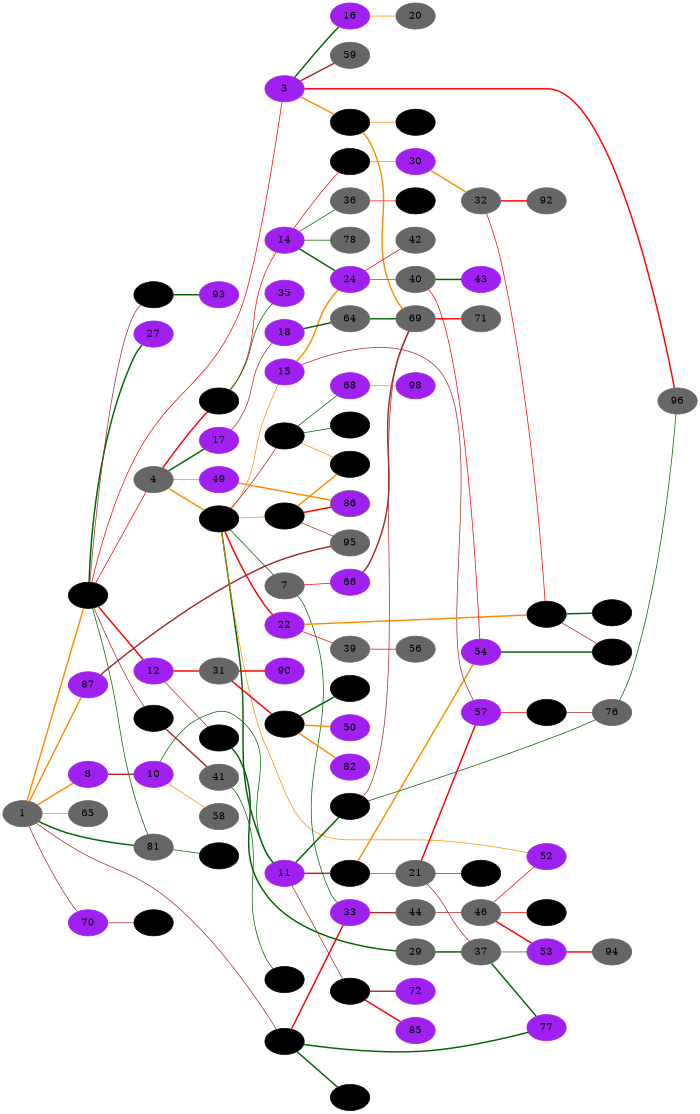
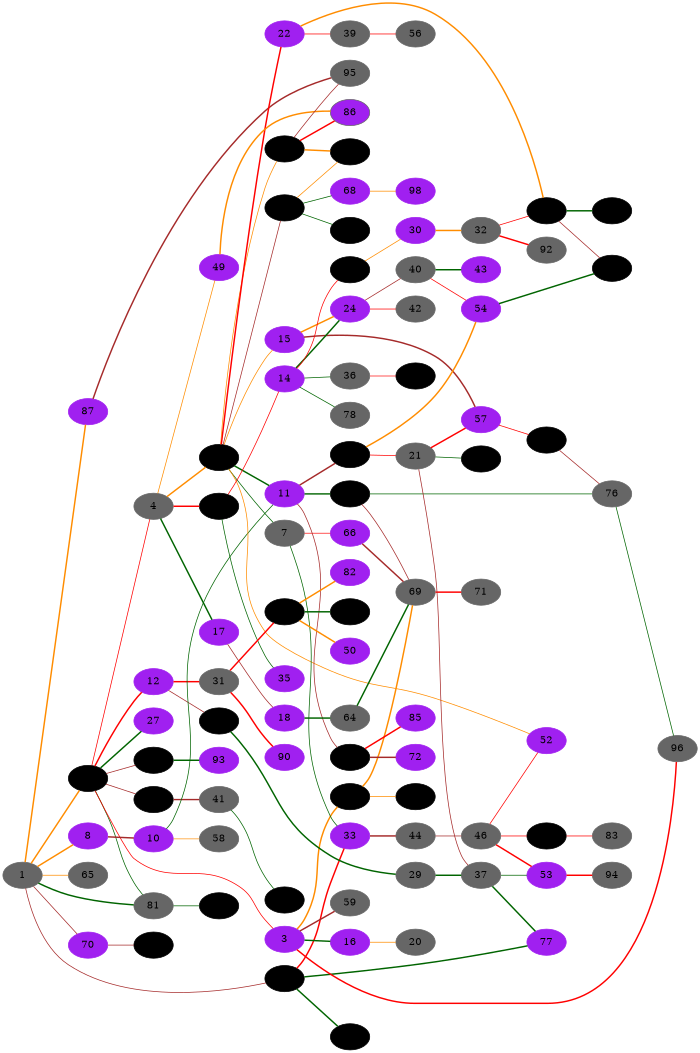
edge "15" -- "57": style solid -> bold
node "83": added
